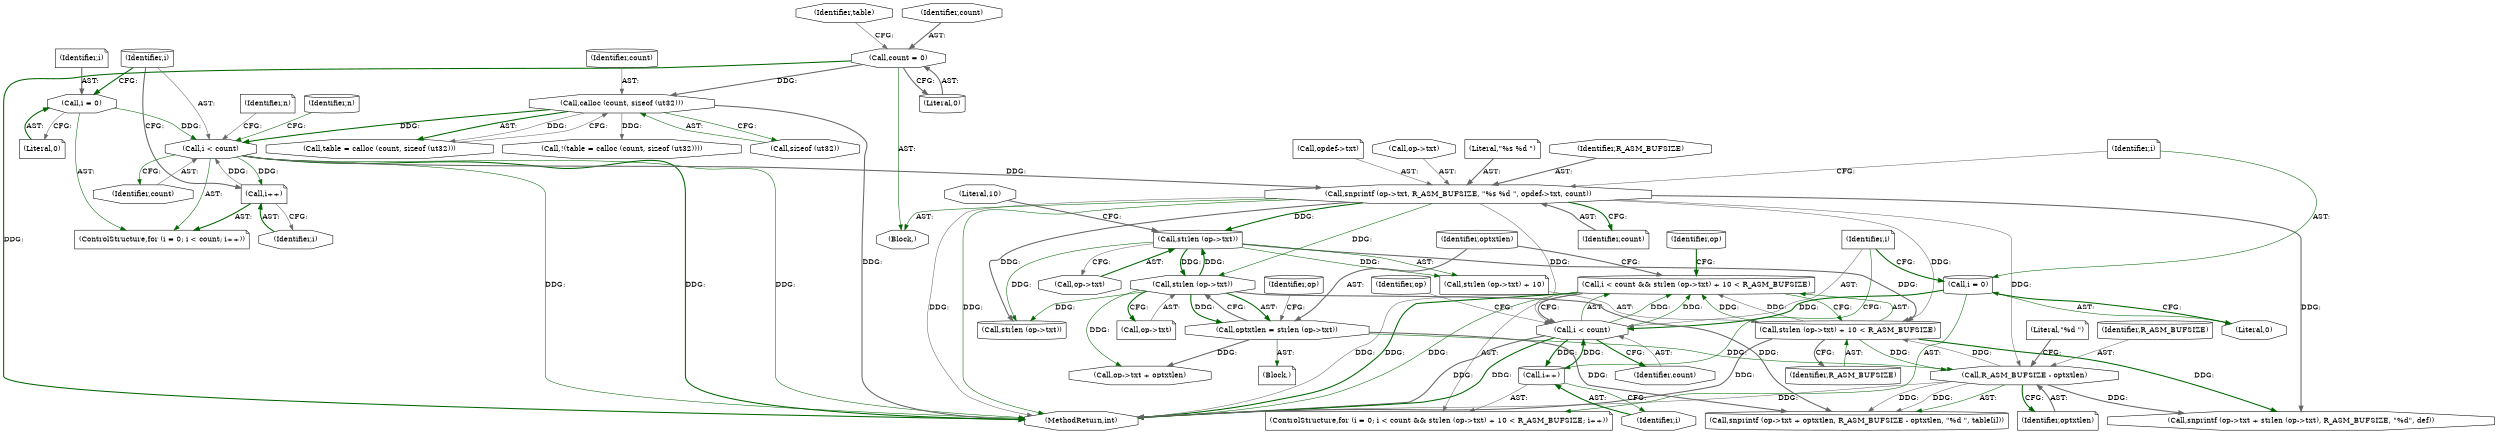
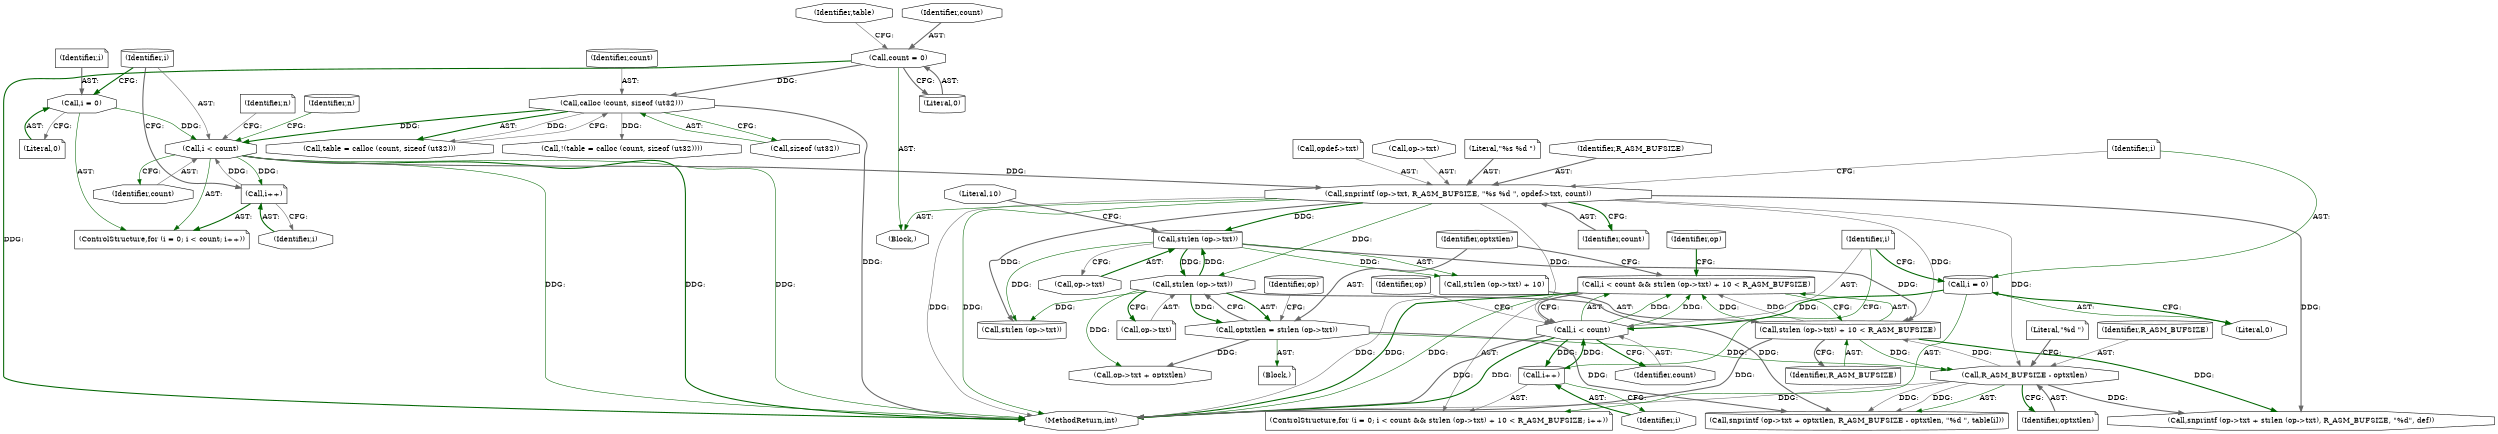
edge "(Call,strlen (op->txt) + 10)" -> "(Call,strlen (op->txt) + 10 < R_ASM_BUFSIZE)": style solid -> bold
